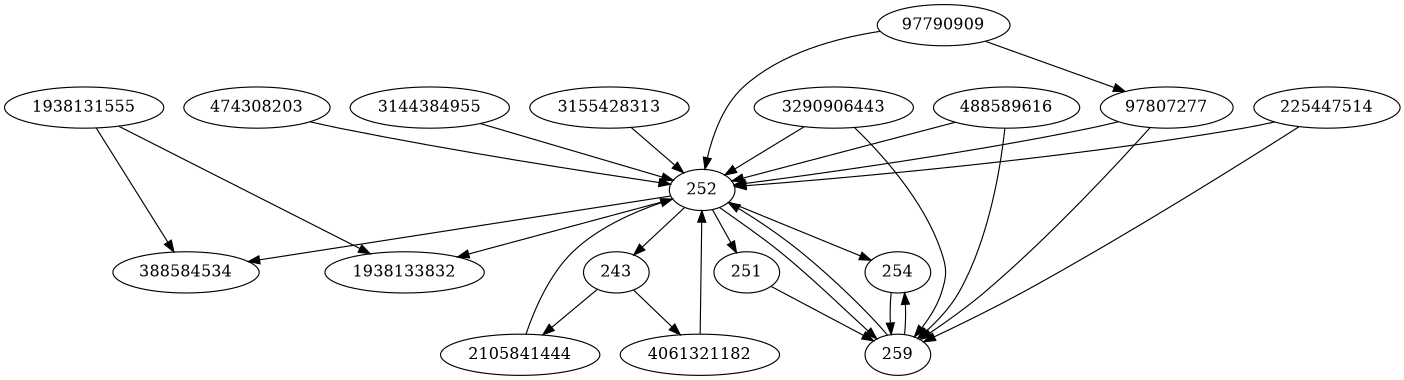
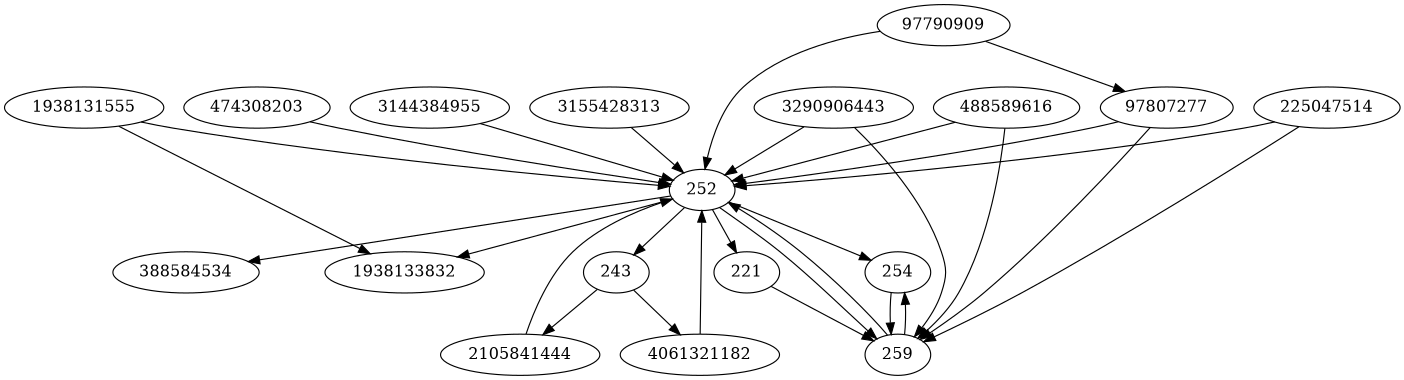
node "225447514": label "225447514" -> "225047514"
edge "1938131555" -> "388584534": now "1938131555" -> "252"
node "251": label "251" -> "221"
